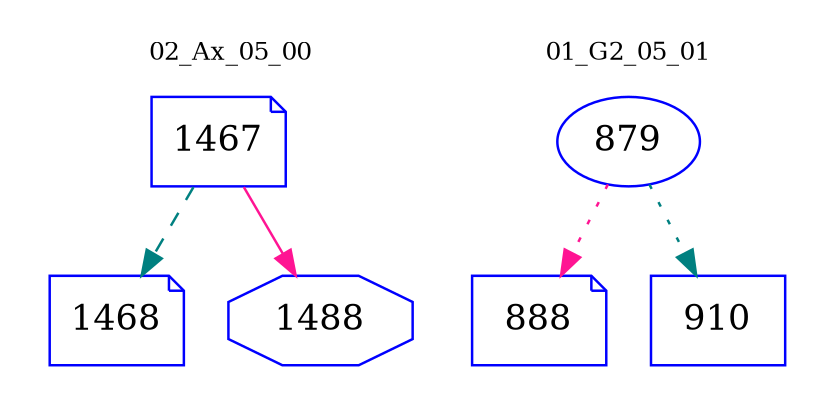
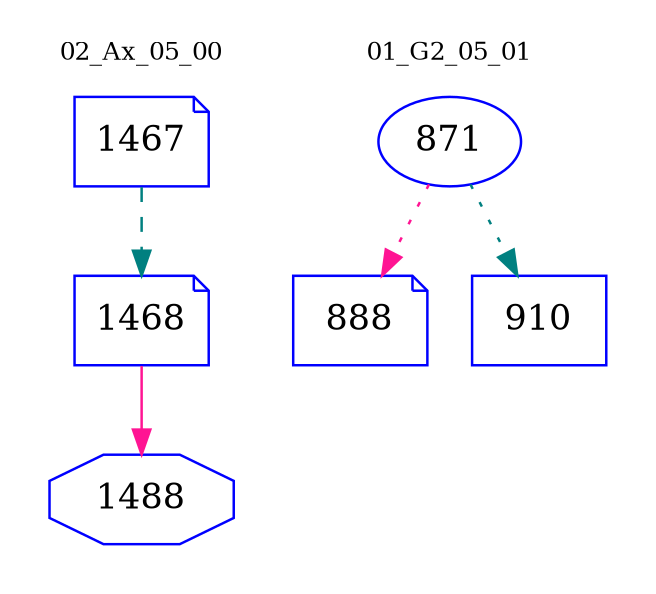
node "879": label "879" -> "871"
edge "1467" -> "1488": now "1468" -> "1488"
